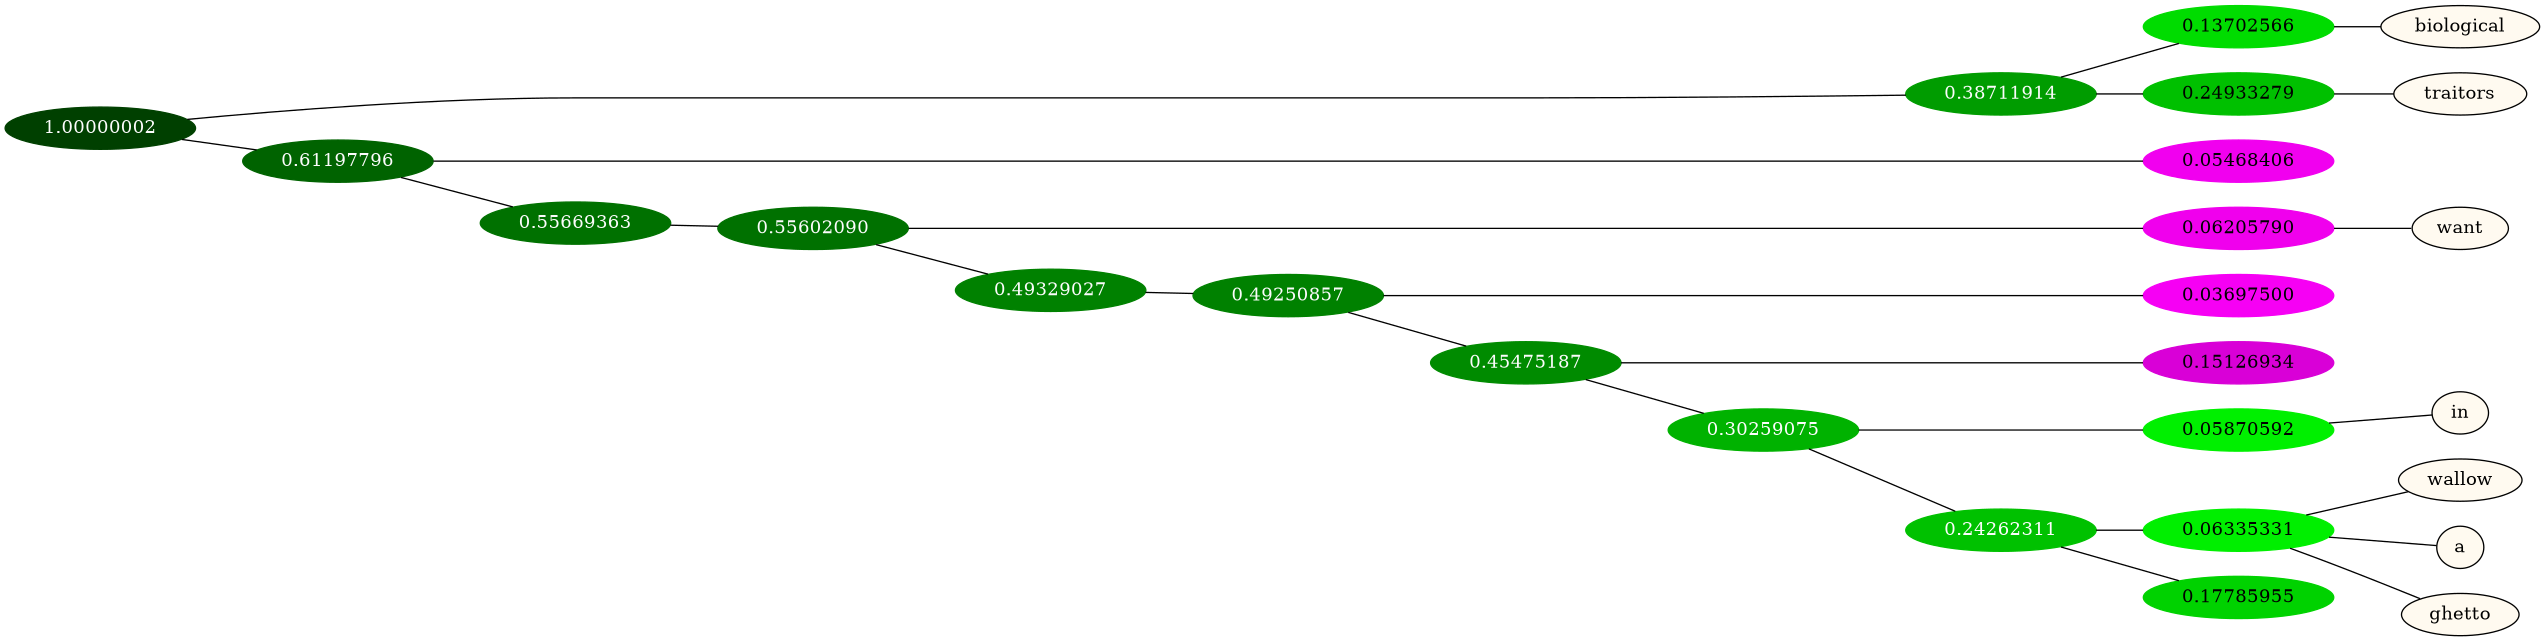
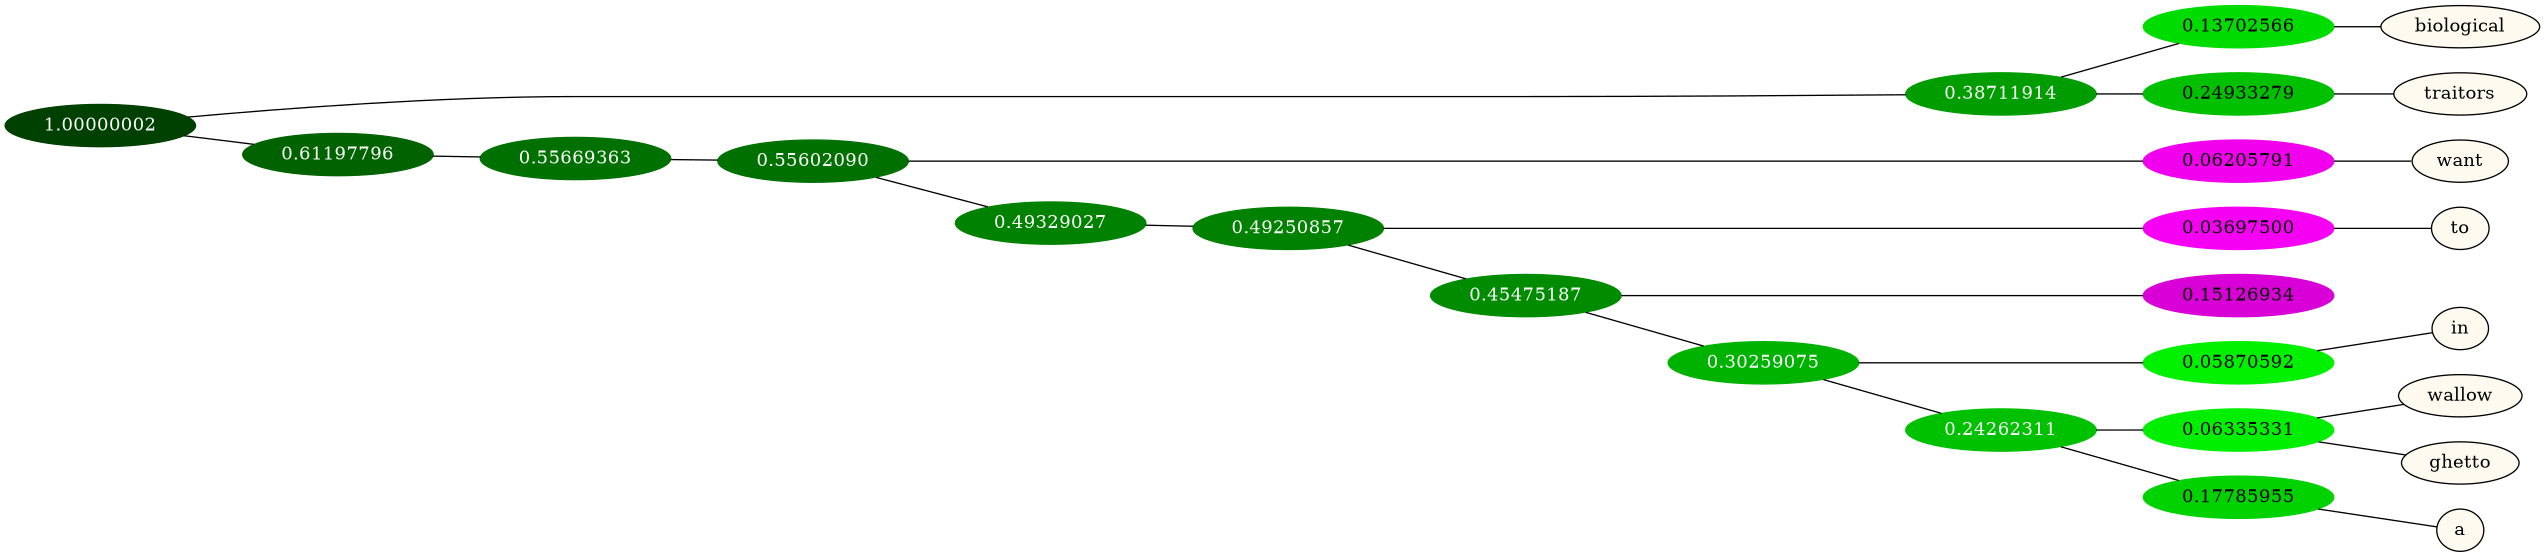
node "0.05468406": removed
node "0.06205790": label "0.06205790" -> "0.06205791"
node "to": added
edge "0.06335331" -- "a": now "0.17785955" -- "a"
